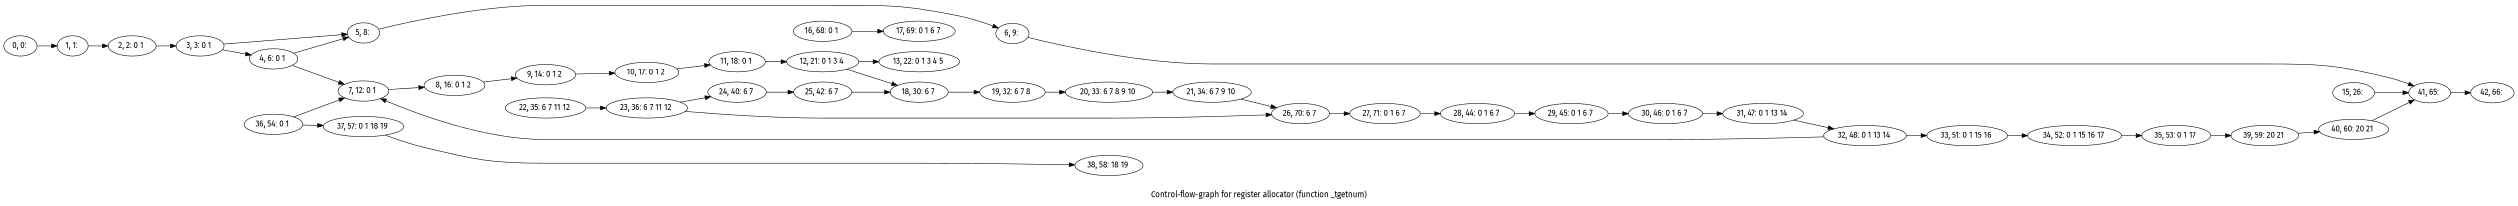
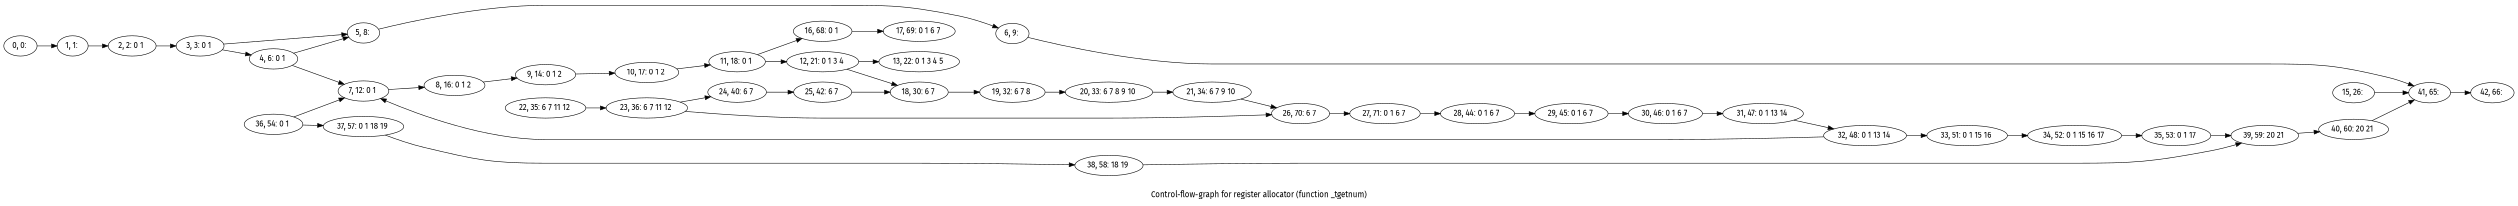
edge "11, 18: 0 1" -> "16, 68: 0 1": added
edge "38, 58: 18 19" -> "39, 59: 20 21": added
